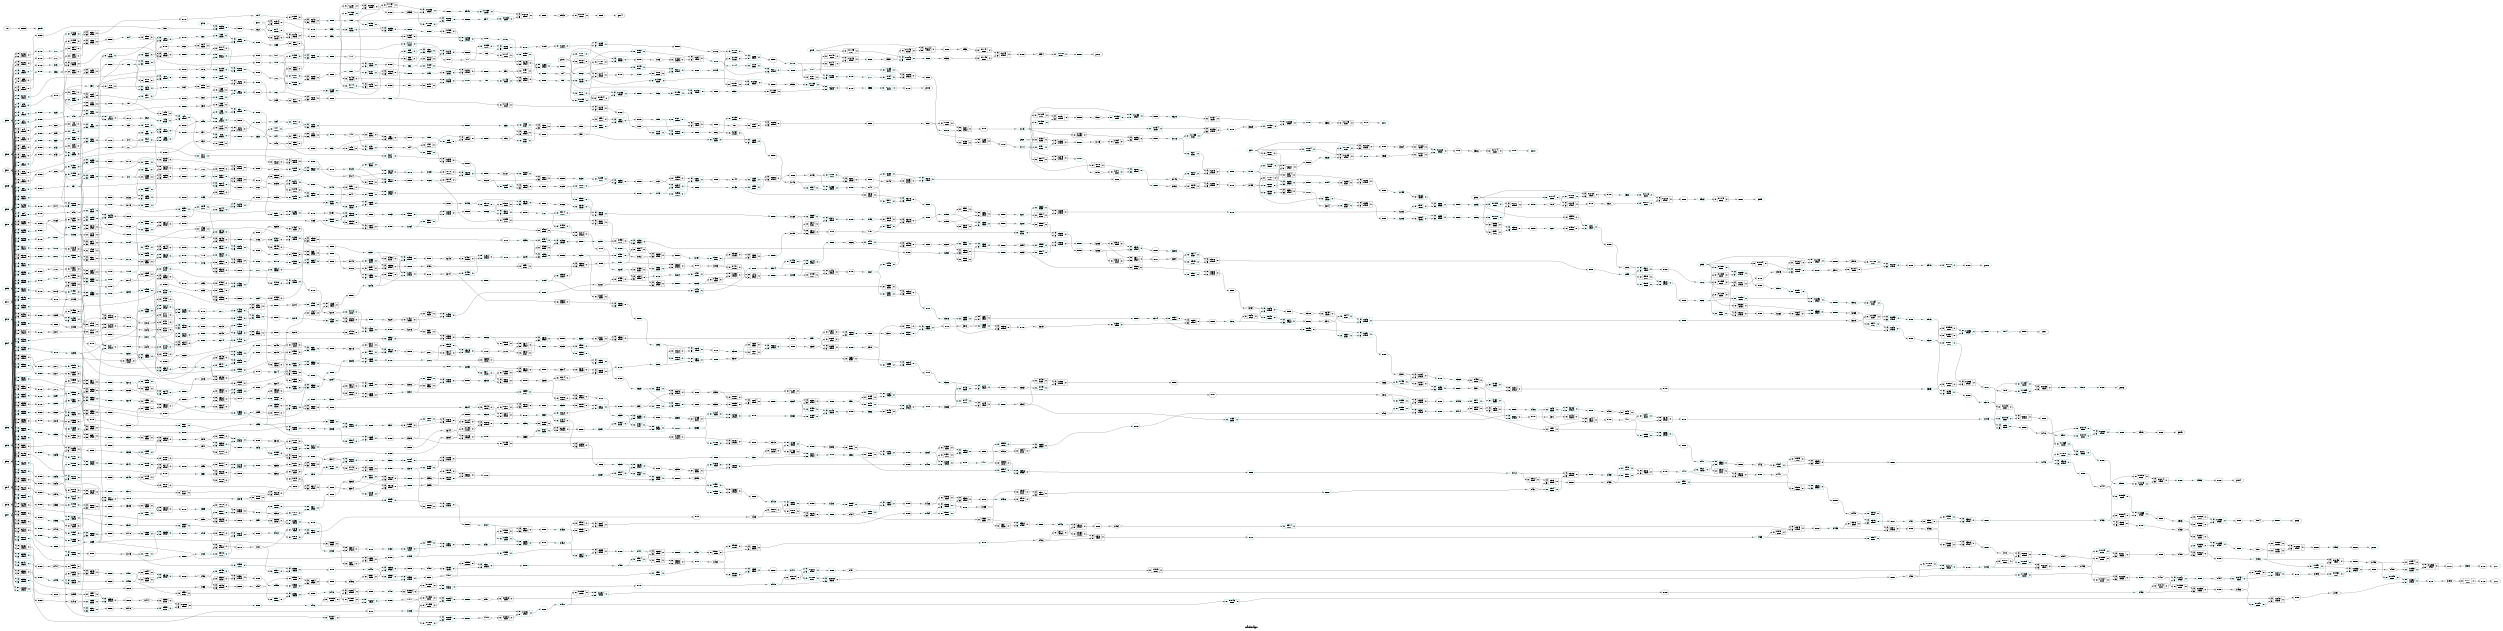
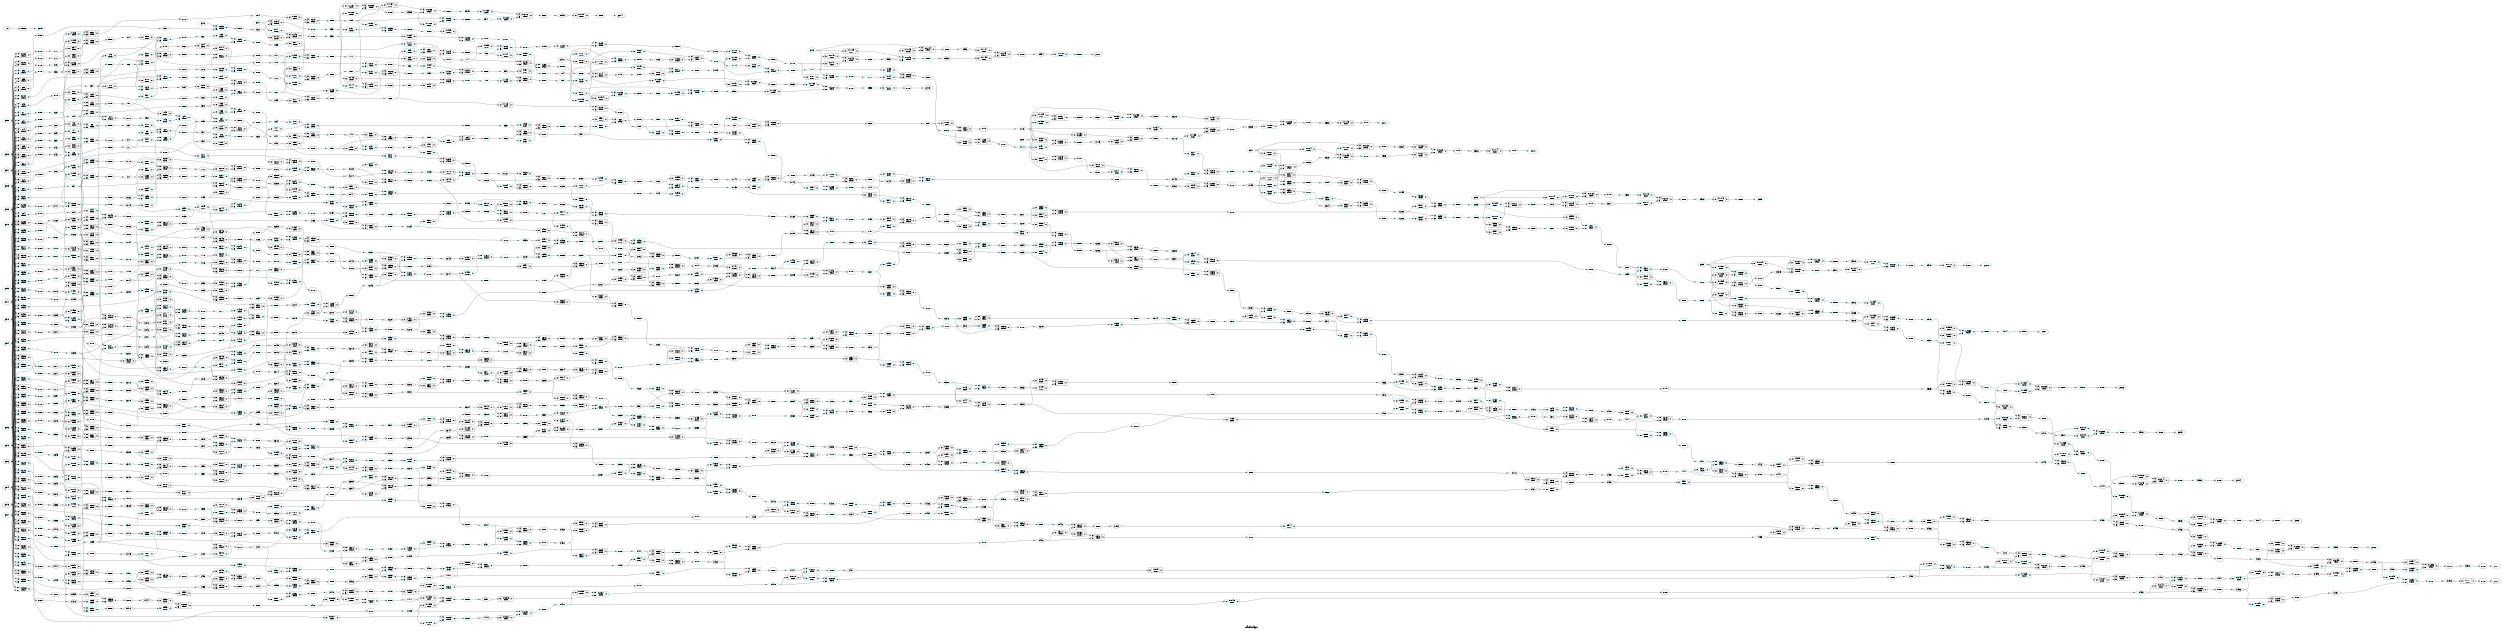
node "n56": shape box -> diamond
